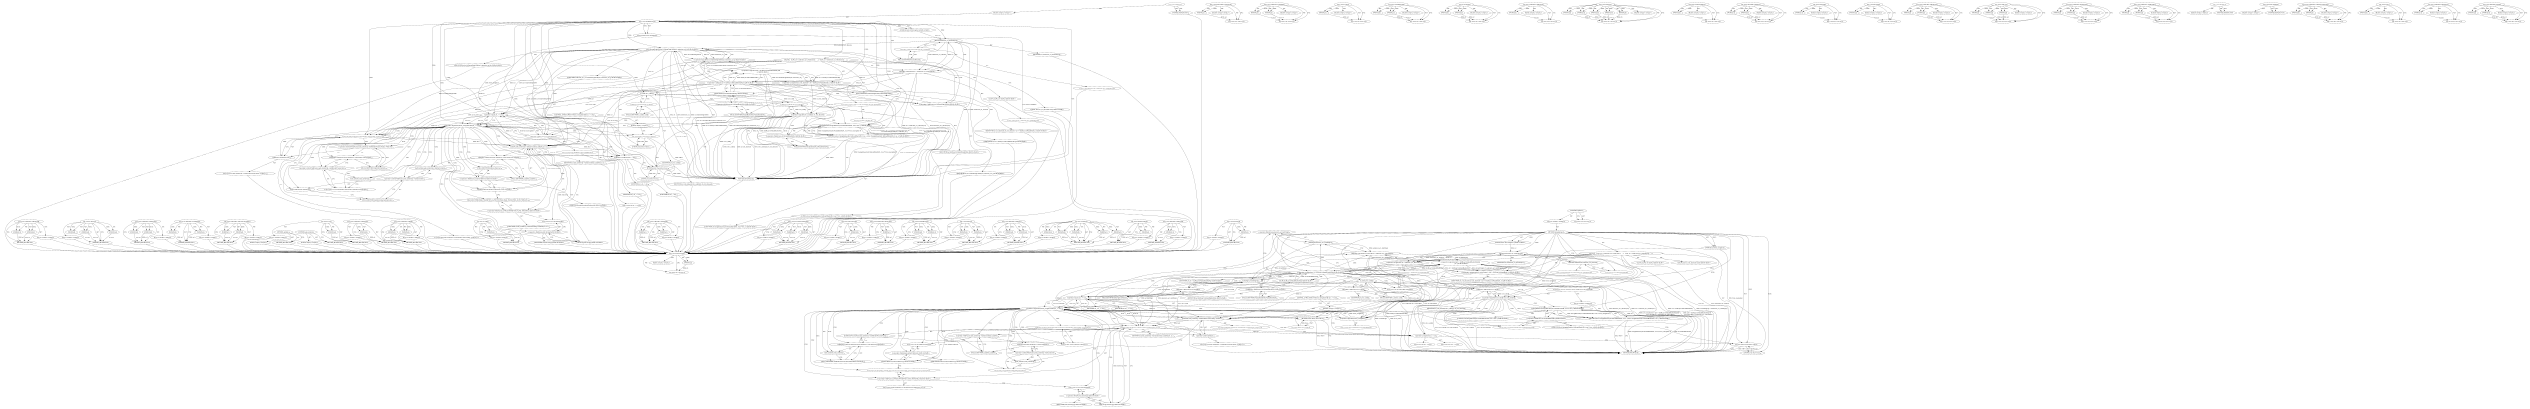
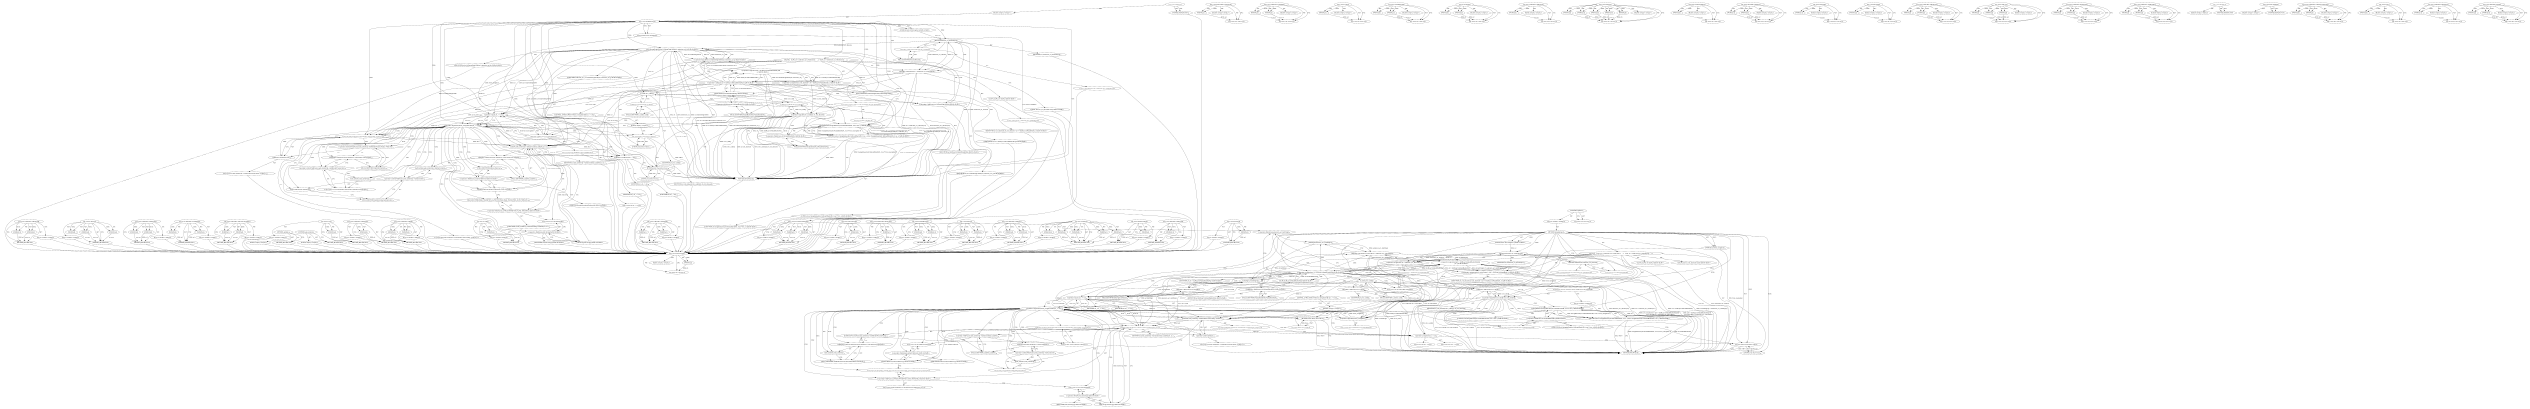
edge "<(<operator>.fieldAccess,url::IsSameOriginWith)<SUB>6</SUB>>" -> "(FIELD_IDENTIFIER,IsSameOriginWith,IsSameOriginWith)": now "<(<operator>.fieldAccess,url::IsSameOriginWith)<SUB>6</SUB>>" -> "(METHOD,url.IsSameOriginWith)"
edge "(GetOrigin,extension_url_.GetOrigin())" -> "(<operator>.fieldAccess,extension_url_.GetOrigin)": now "(METHOD,url.IsSameOriginWith)" -> "(<operator>.fieldAccess,extension_url_.GetOrigin)"
